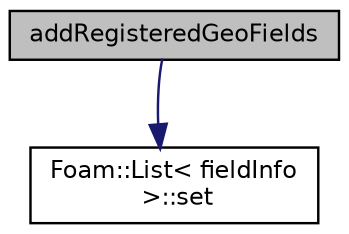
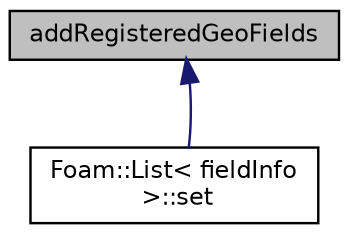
edge "addRegisteredGeoFields" -> "Foam::List< fieldInfo >::set": reversed
